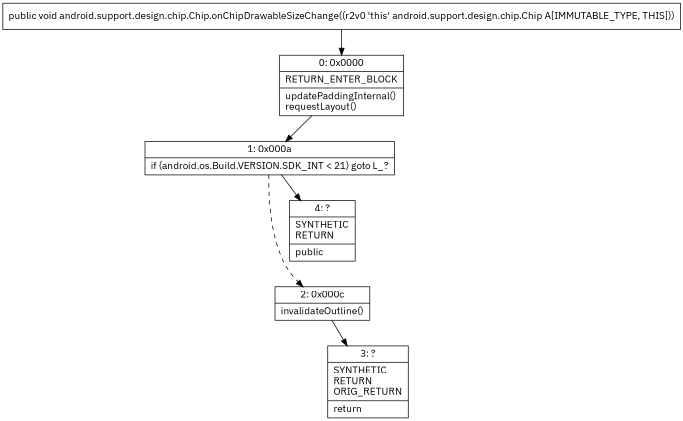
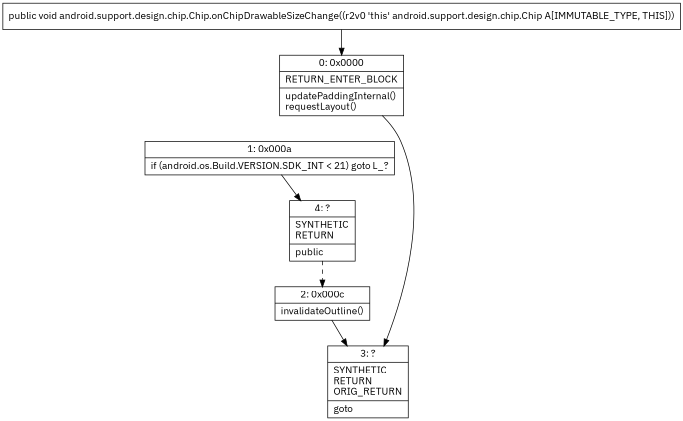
edge "0: 0x0000" -> "1: 0x000a": now "0: 0x0000" -> "3: ?"
edge "1: 0x000a" -> "2: 0x000c": now "4: ?" -> "2: 0x000c"
node "3: ?": text "return" -> "goto"
